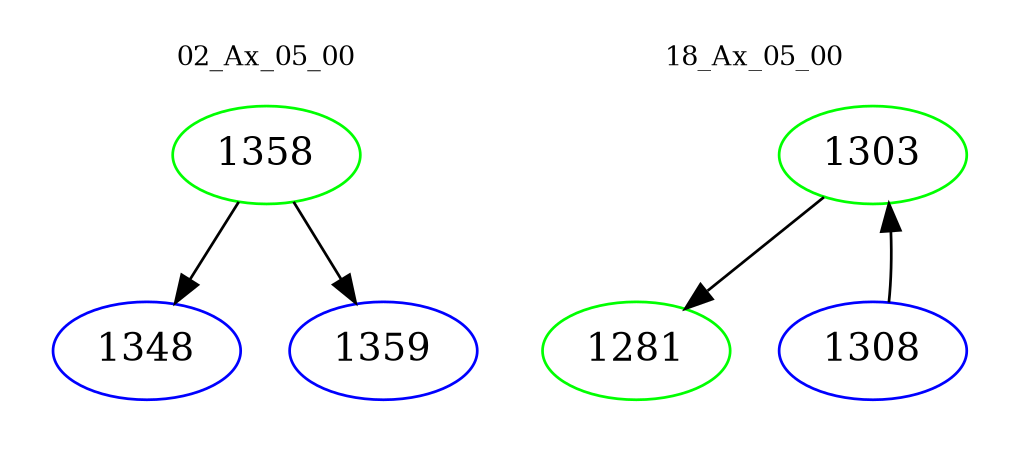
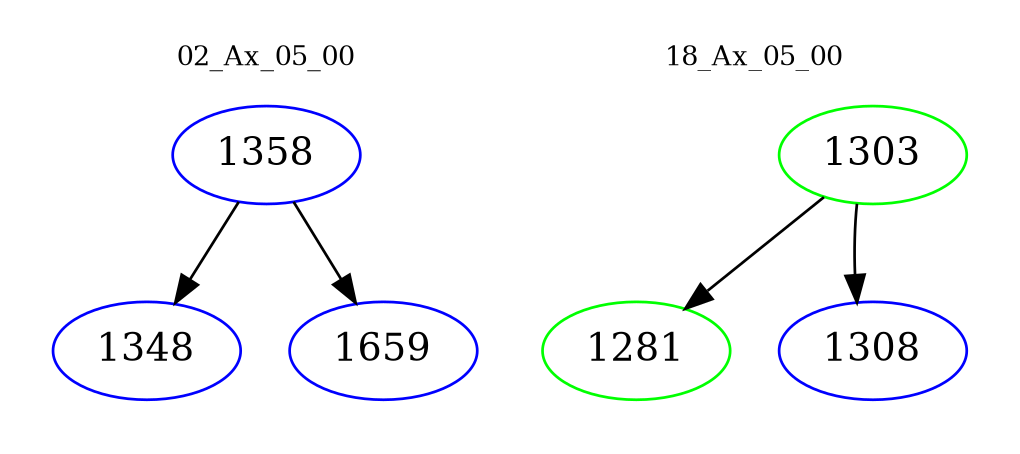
node "1358": color green -> blue
edge "1308" -> "1303": reversed
node "1359": label "1359" -> "1659"
